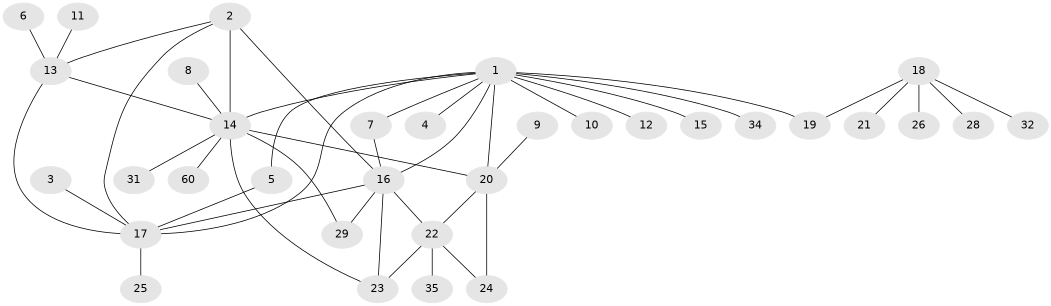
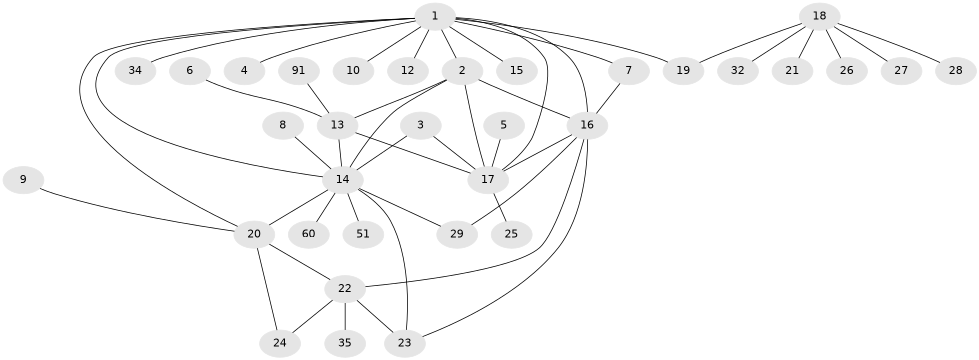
node "11": label "11" -> "91"
node "27": added
edge "1" -- "5": now "1" -- "2"
edge "3" -- "14": added
node "31": label "31" -> "51"
